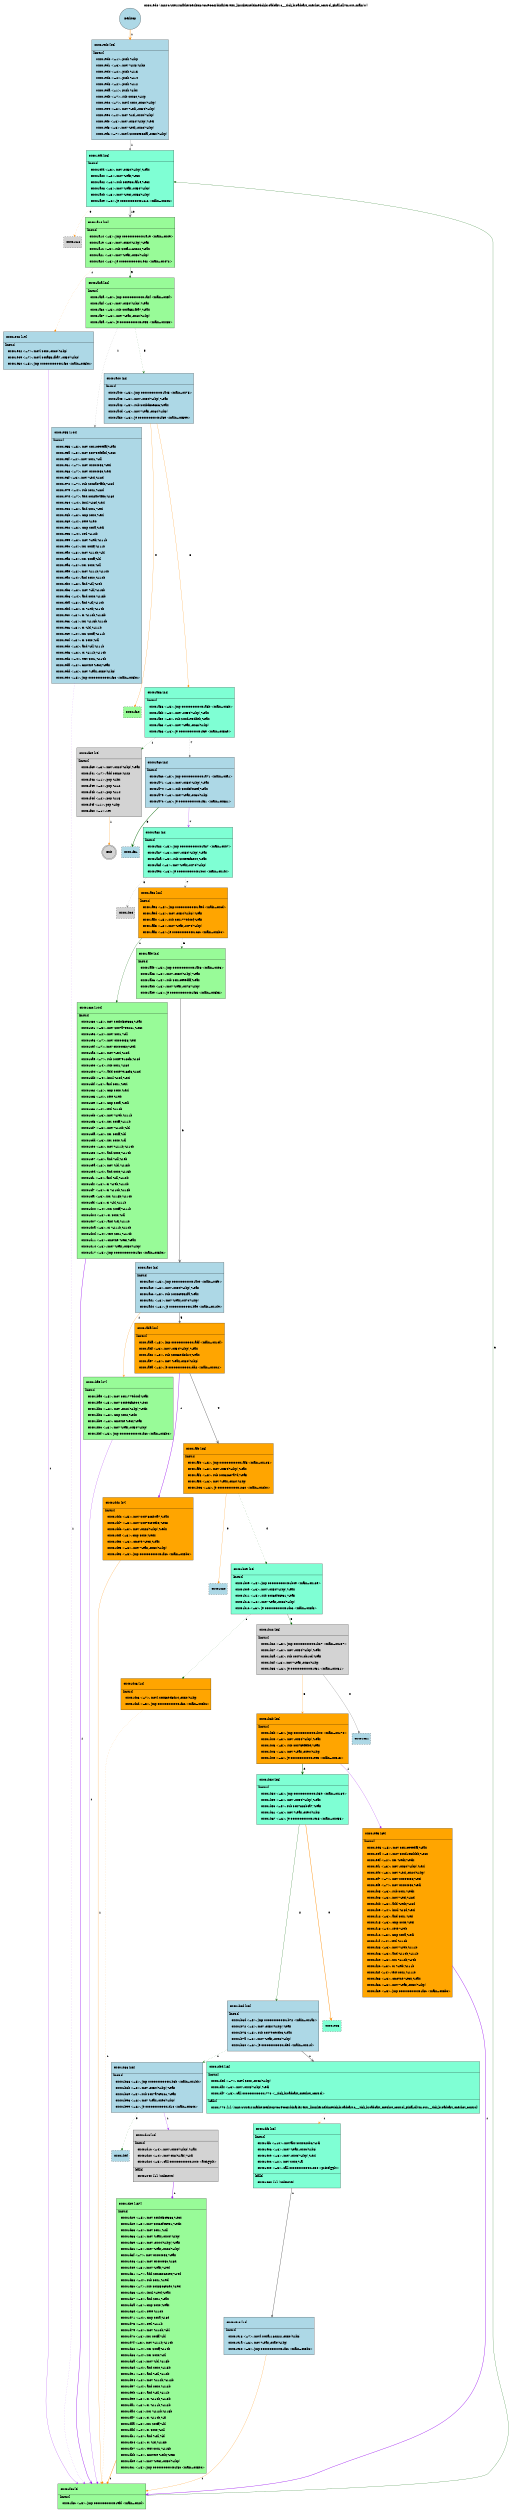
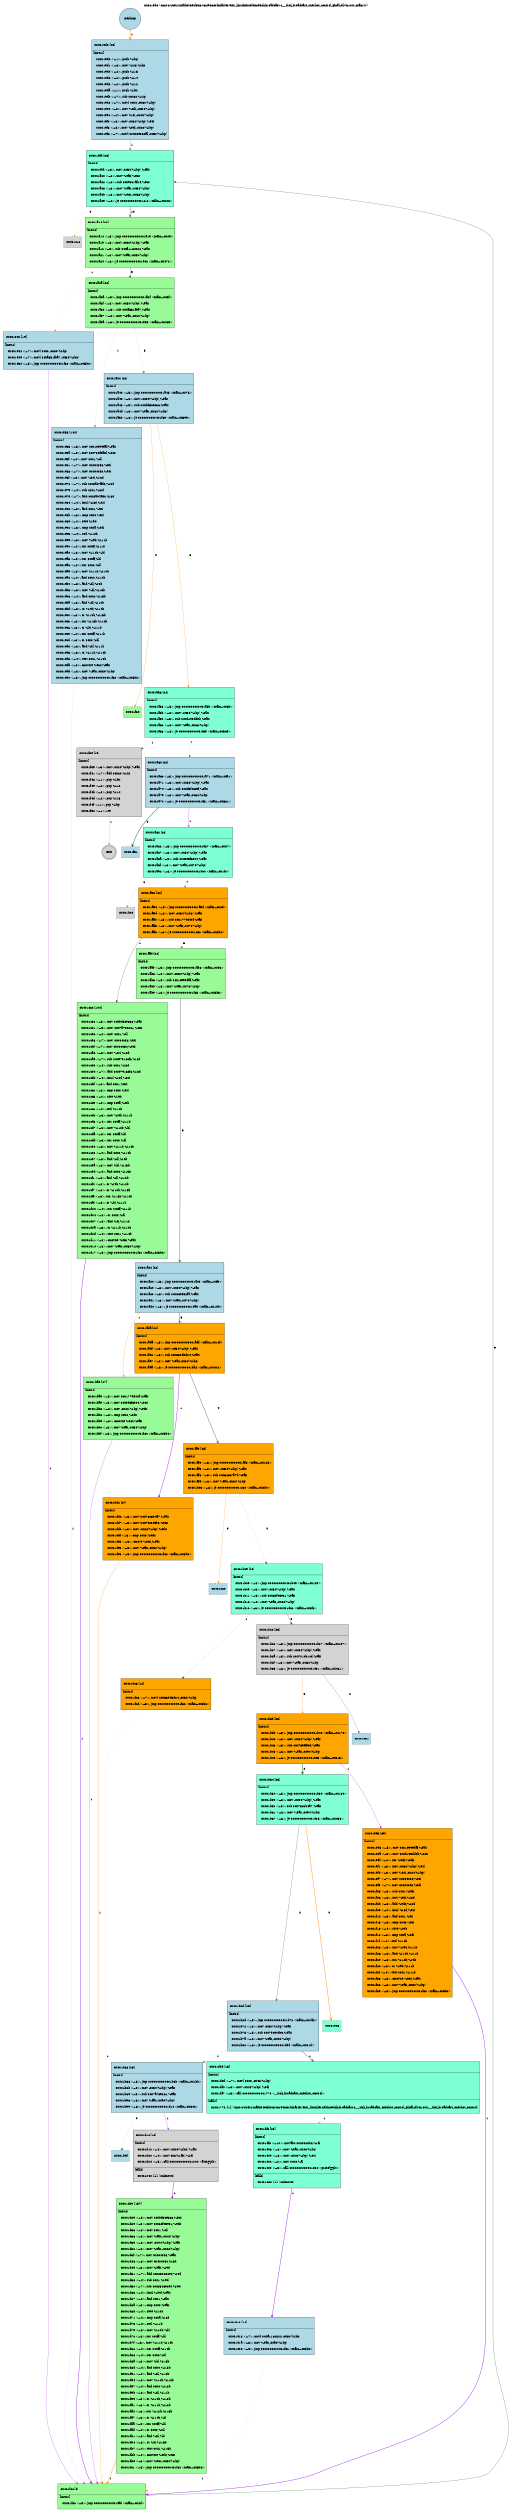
edge "0x401dfc [23]" -> "0x401e13 [18]": color gray40 -> purple
edge "0x401e13 [18]" -> "0x401f8c [5]": style solid -> dotted
